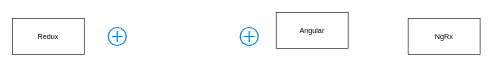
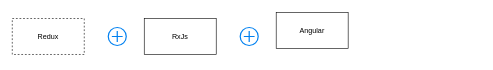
node "Redux": style solid -> dashed
node "RxJs": added
node "NgRx": removed
